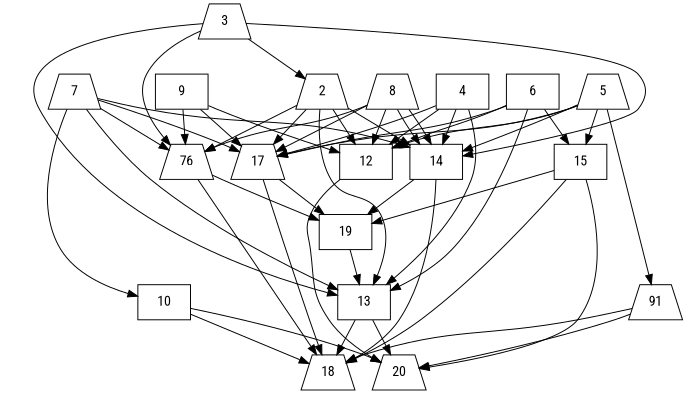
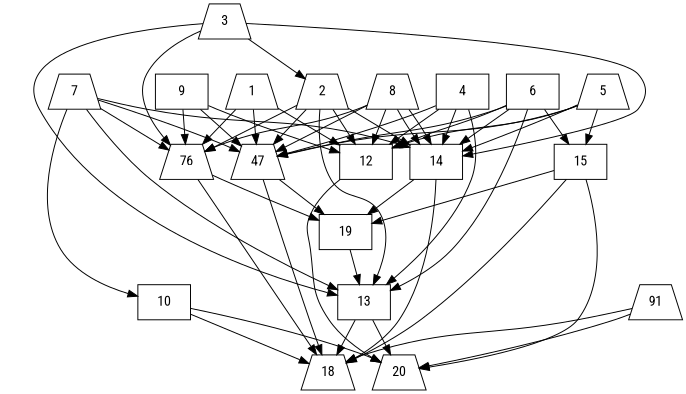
node "1": added
edge "6" -> "14": added
node "17": label "17" -> "47"
edge "5" -> "91": removed
